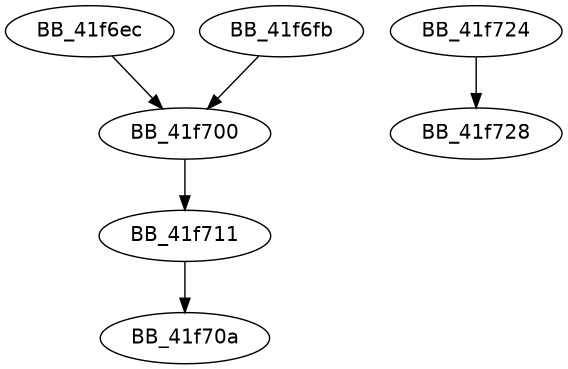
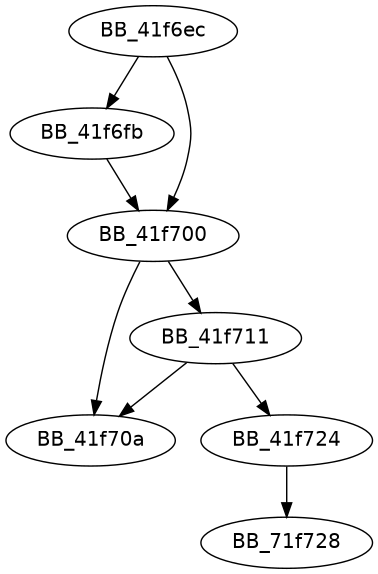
edge "BB_41f6ec" -> "BB_41f6fb": added
node "BB_41f728": label "BB_41f728" -> "BB_71f728"
edge "BB_41f700" -> "BB_41f70a": added
edge "BB_41f711" -> "BB_41f724": added
